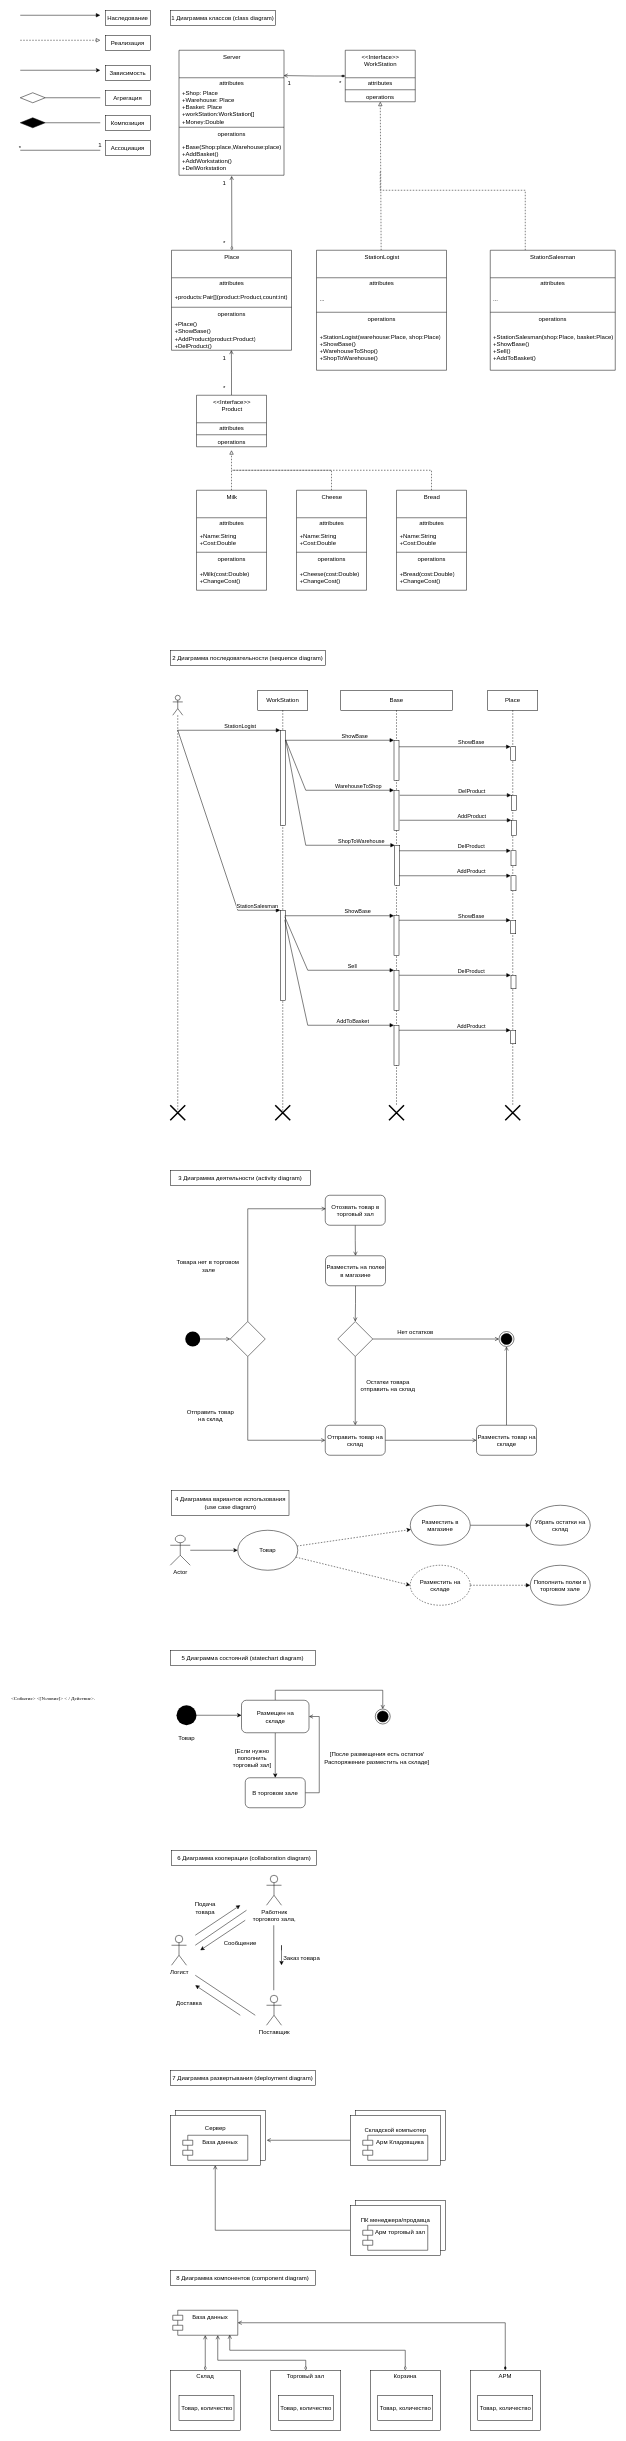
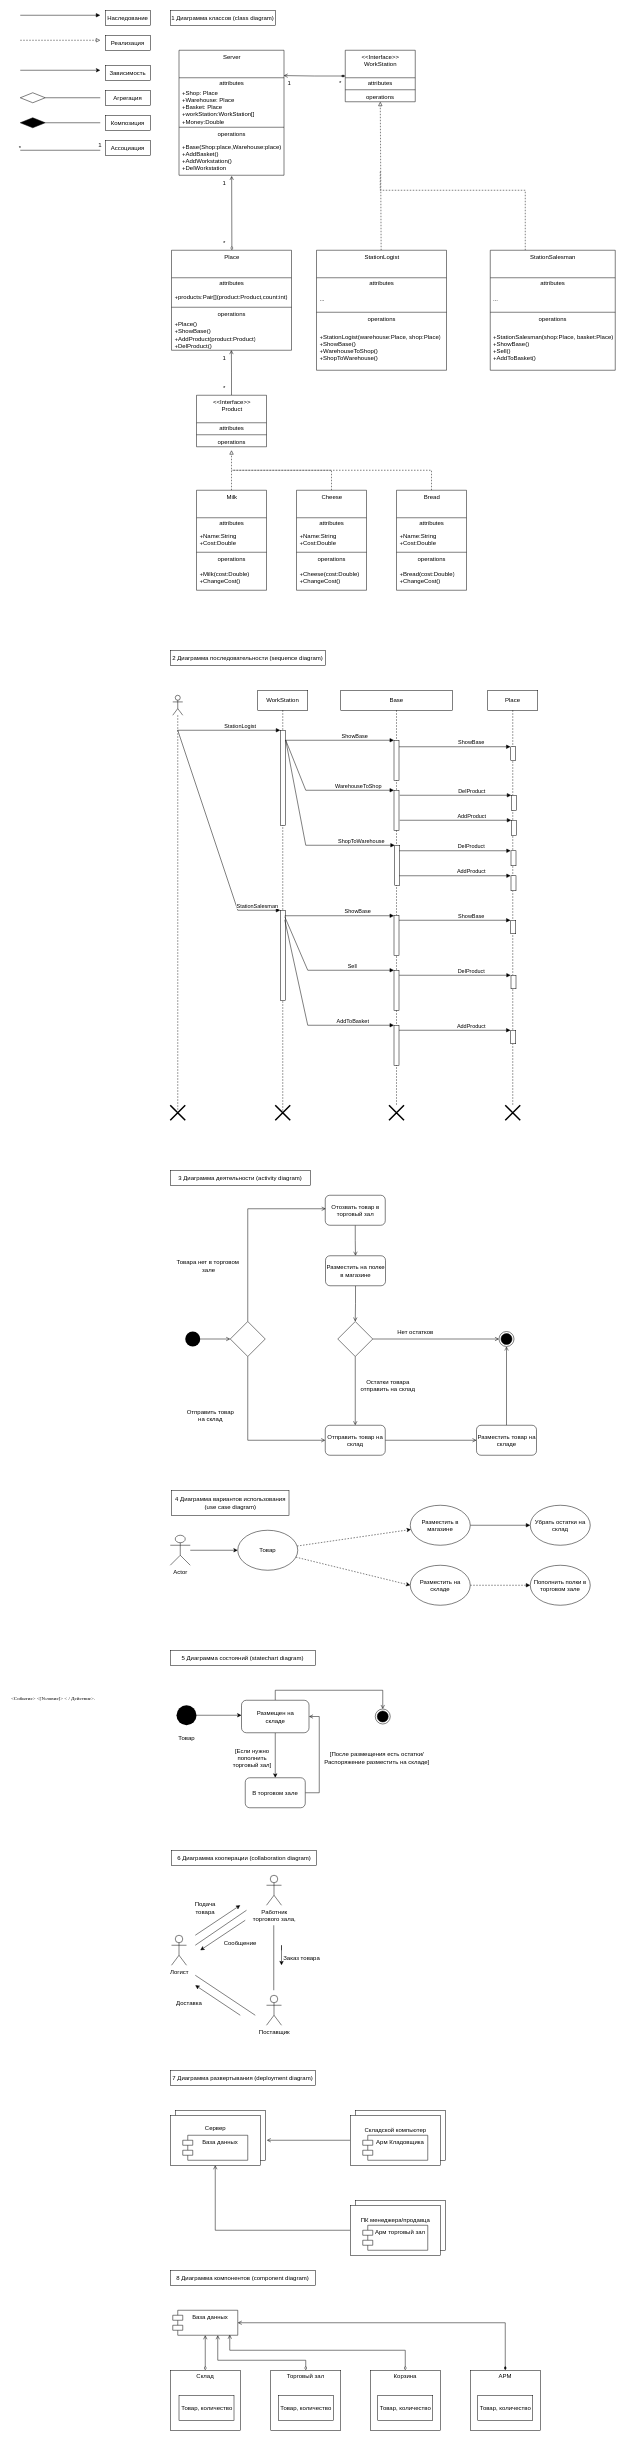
node "Разместить на складе": style dashed -> solid
